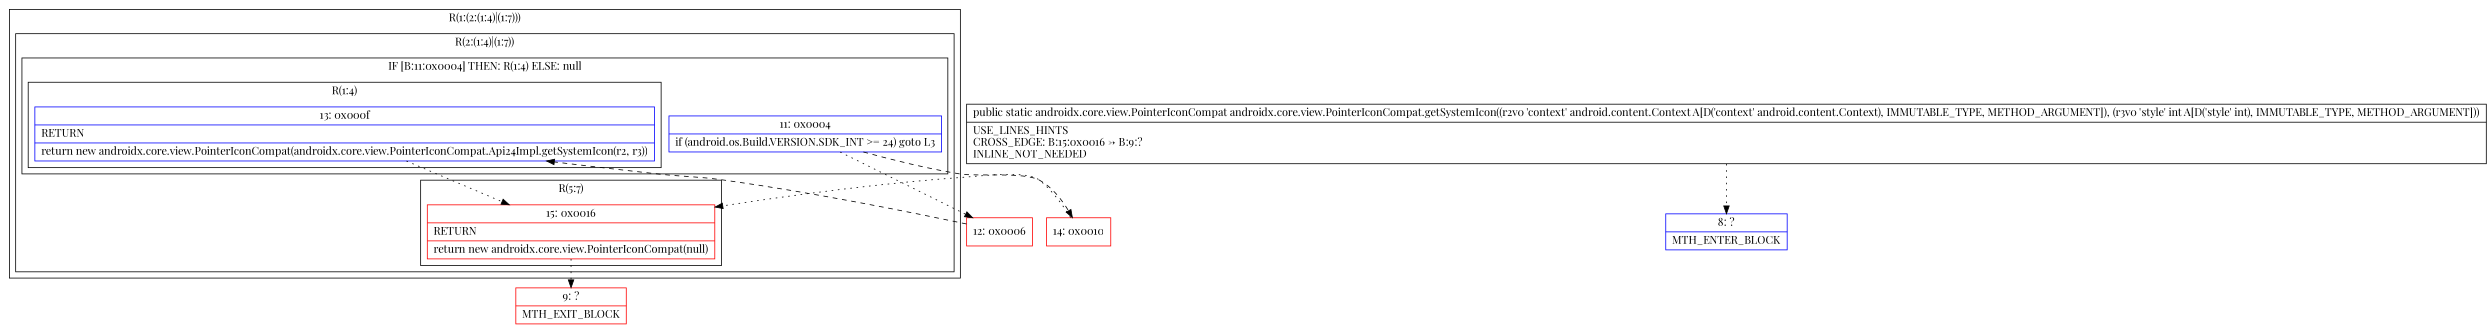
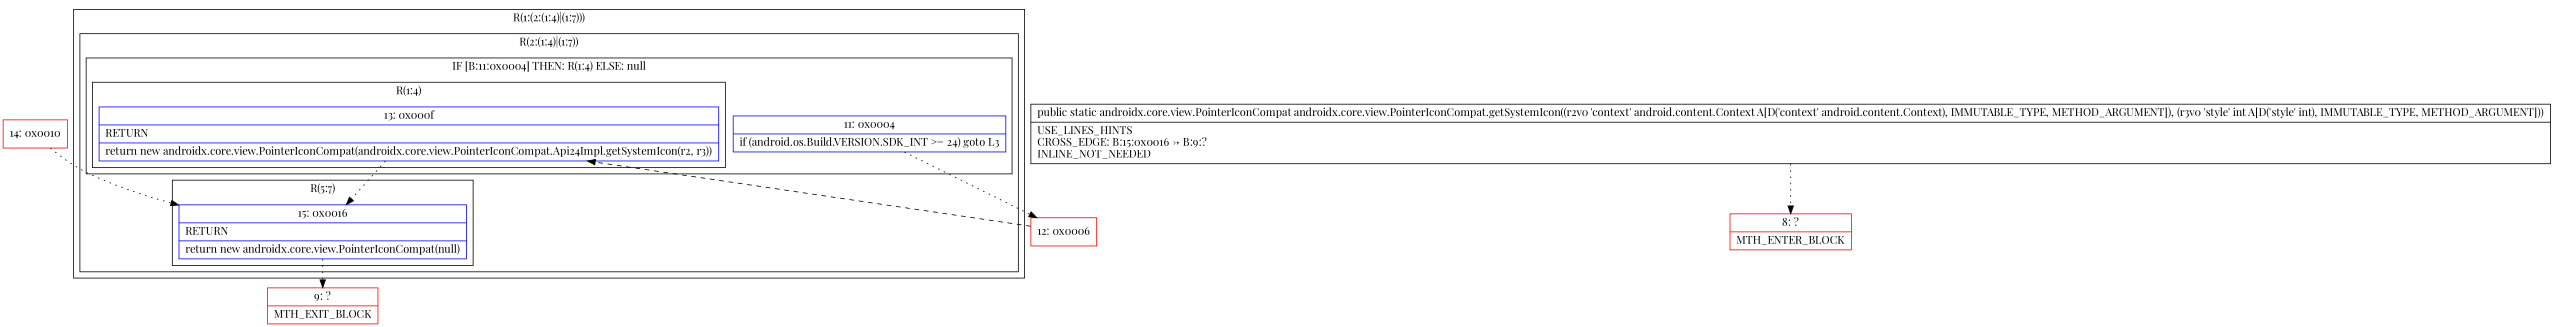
edge "11: 0x0004" -> "14: 0x0010": removed
node "15: 0x0016": color red -> blue
node "8: ?": color blue -> red
